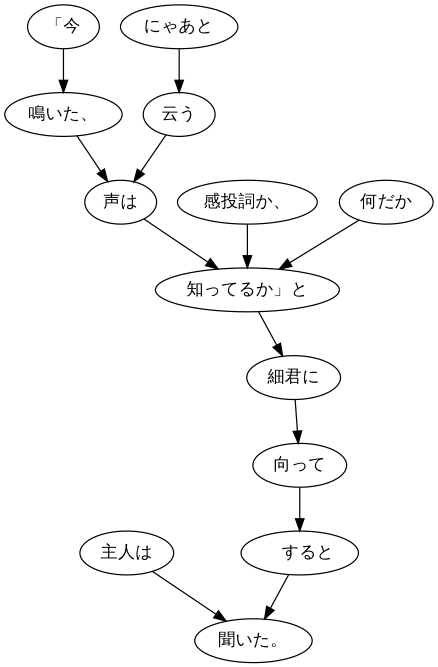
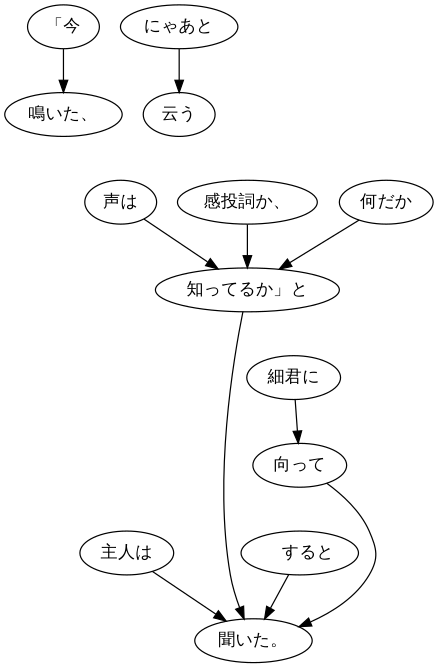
edge "云う" -> "声は": removed
edge "鳴いた、" -> "声は": removed
edge "知ってるか」と" -> "細君に": now "知ってるか」と" -> "聞いた。"
edge "向って" -> "すると": now "向って" -> "聞いた。"
